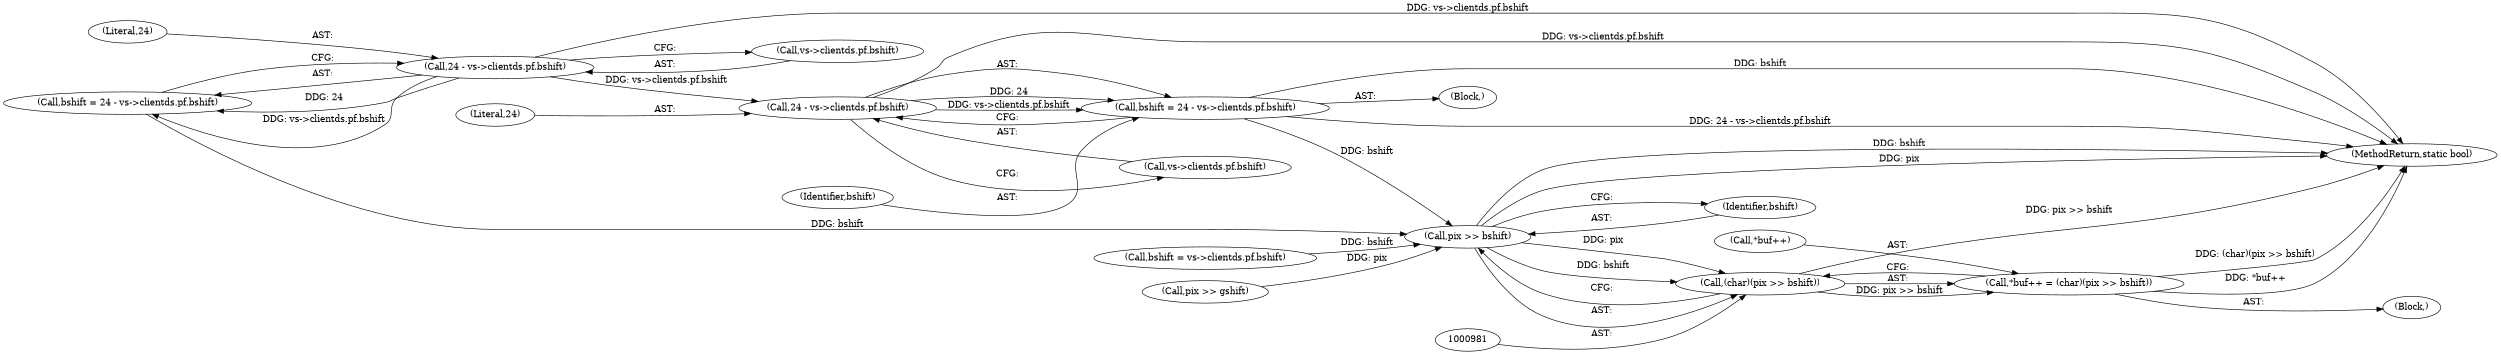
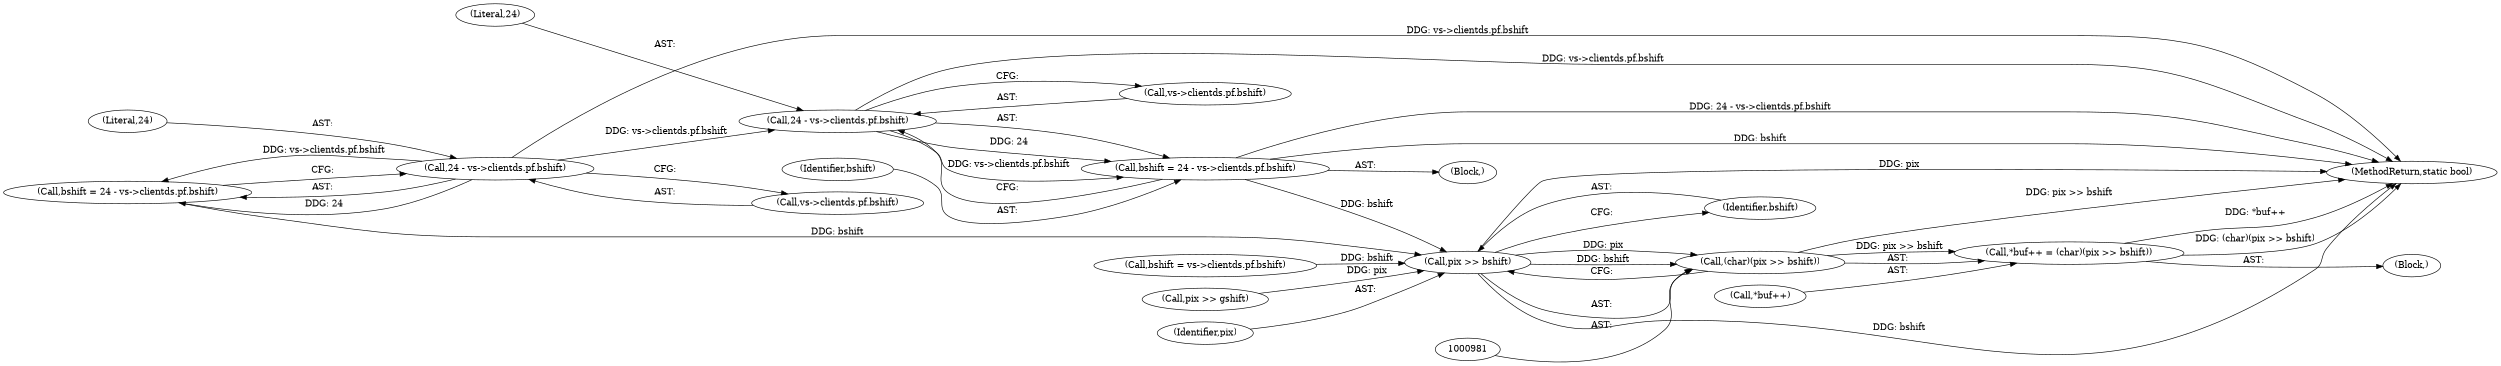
edge "(Call,*buf++ = (char)(pix >> bshift))" -> "(Call,(char)(pix >> bshift))": removed, label "CFG:"
node "(Identifier,pix)": added
